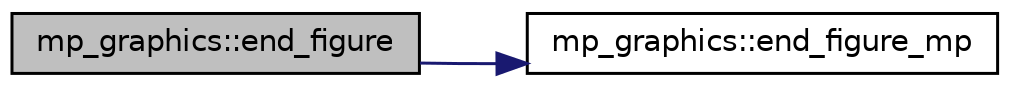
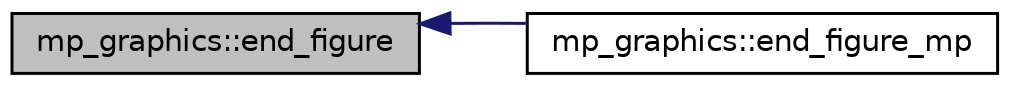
edge "mp_graphics::end_figure" -> "mp_graphics::end_figure_mp": reversed
